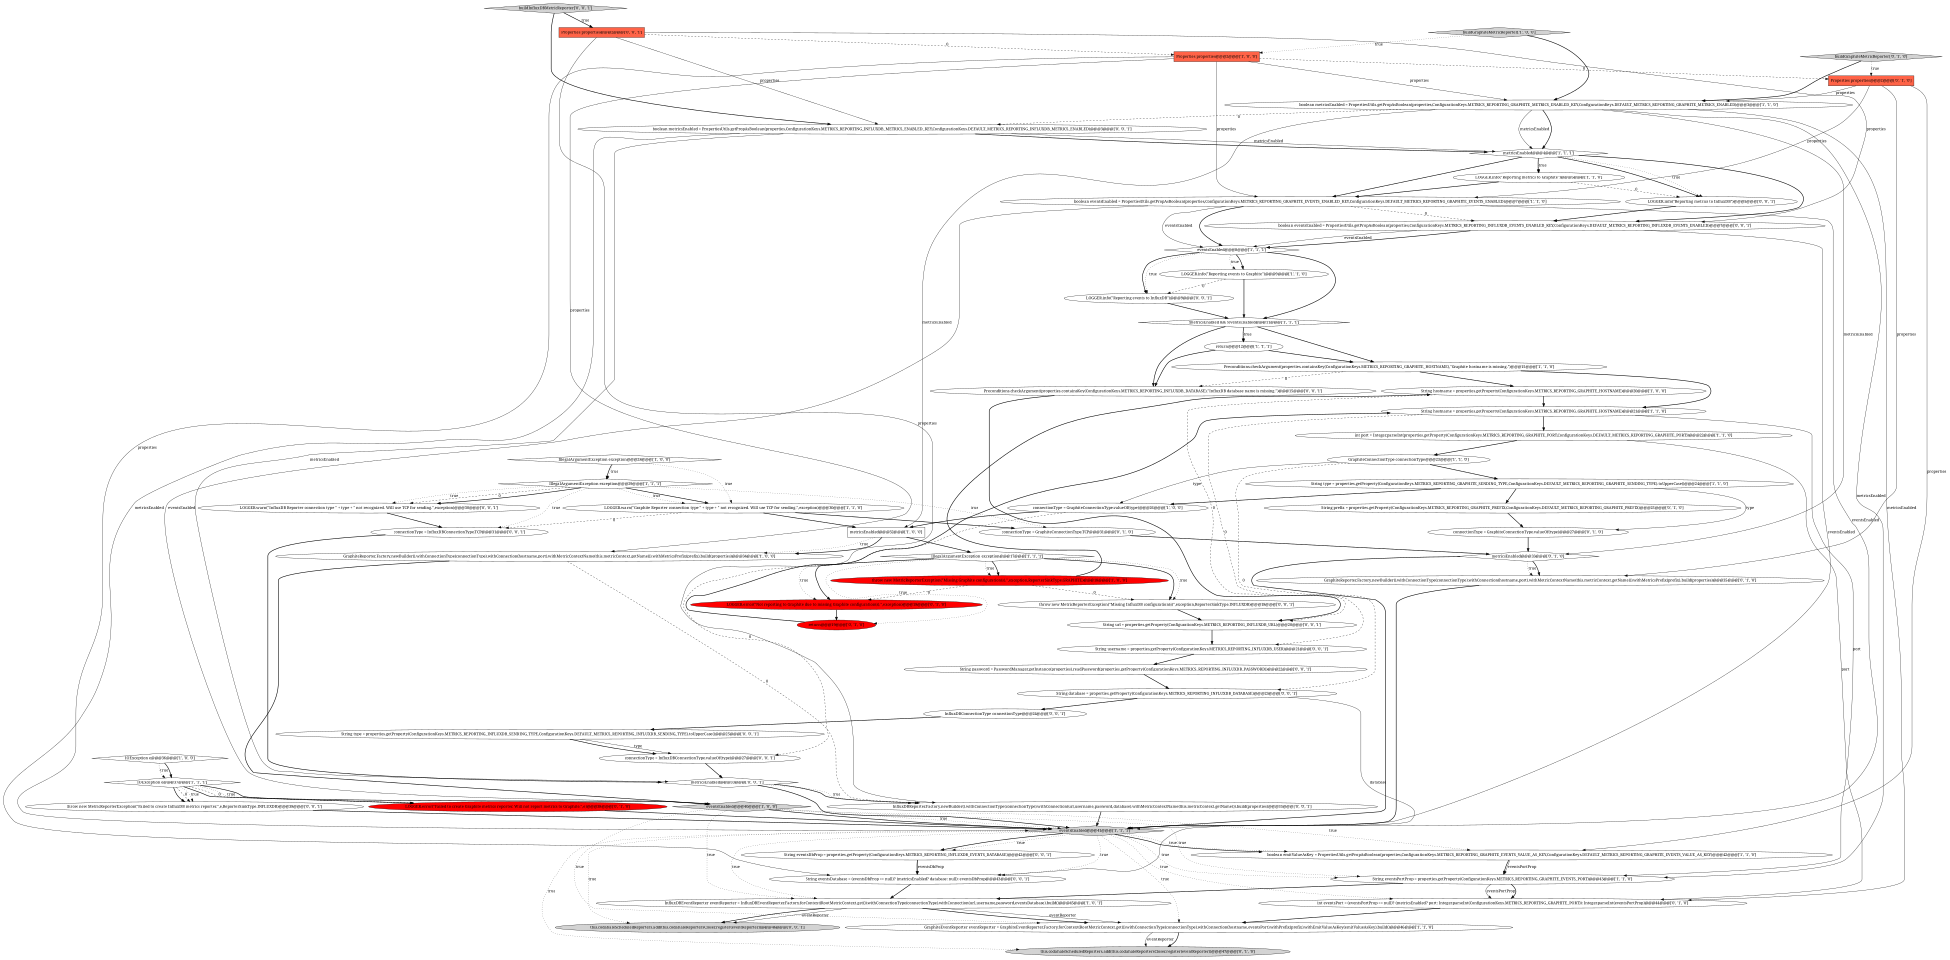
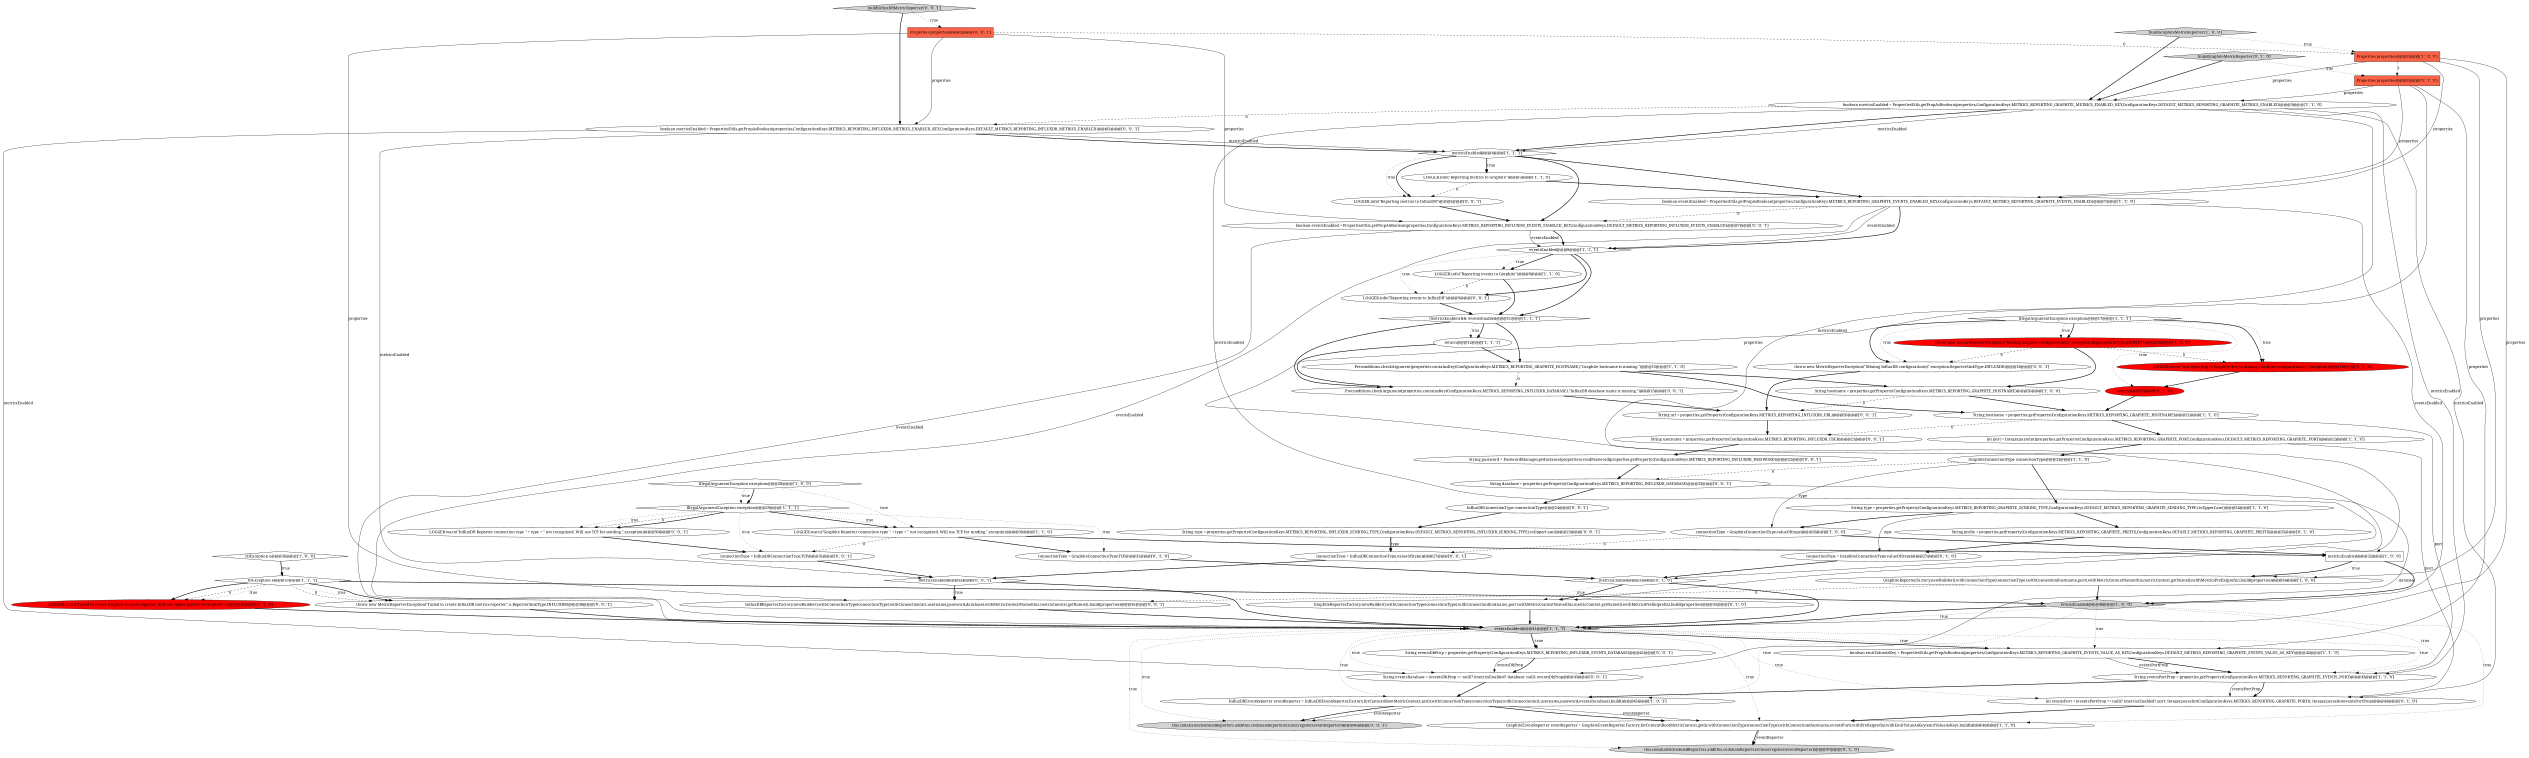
edge "buildInfluxDBMetricReporter['0', '0', '1']" -> "Properties properties@@@2@@@['0', '0', '1']": style bold -> dotted
edge "Properties properties@@@2@@@['1', '0', '0']" -> "Properties properties@@@2@@@['0', '1', '0']": label "0" -> "7"
edge "metricsEnabled@@@32@@@['1', '0', '0']" -> "IllegalArgumentException exception@@@17@@@['1', '1', '1']": now "metricsEnabled@@@32@@@['1', '0', '0']" -> "eventsEnabled@@@40@@@['1', '0', '0']"
